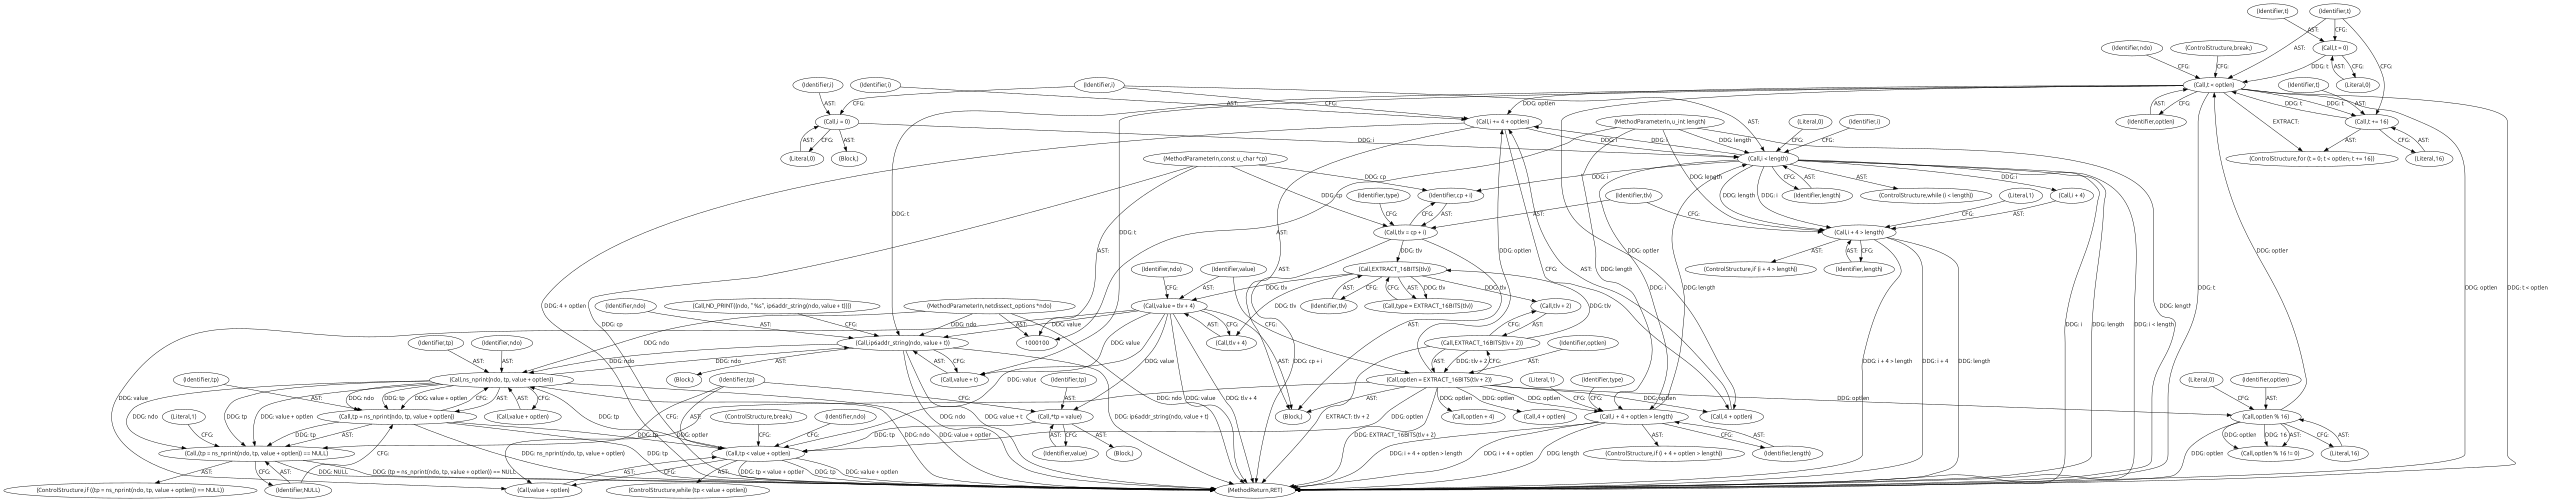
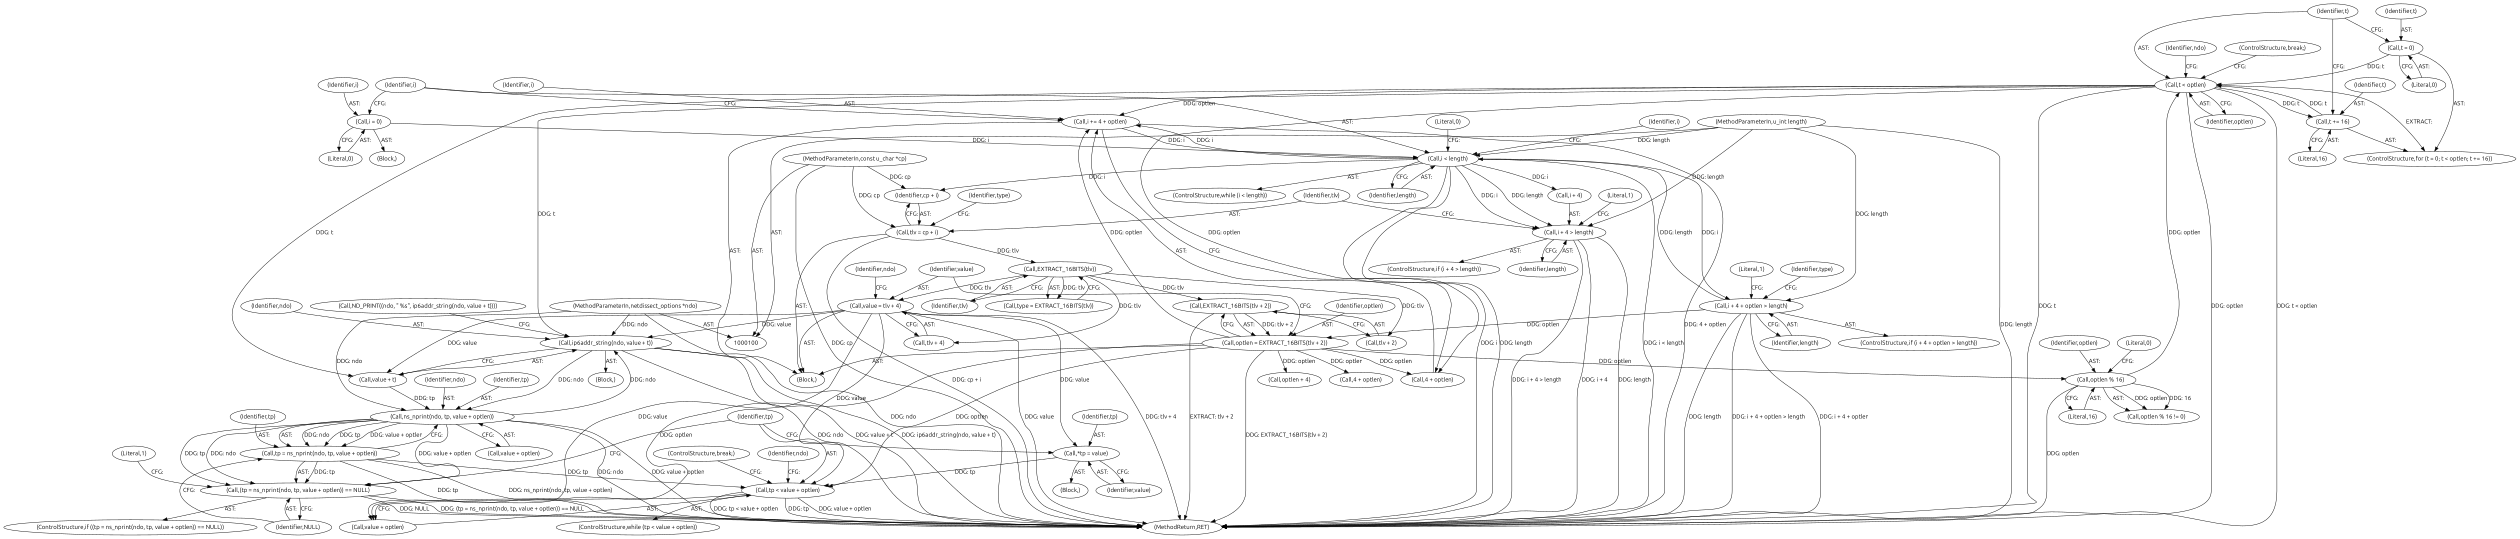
edge "(Call,t = 0)" -> "(ControlStructure,for (t = 0; t < optlen; t += 16))": added, label "AST:"
edge "(Call,EXTRACT_16BITS(tlv + 2))" -> "(Call,EXTRACT_16BITS(tlv))": reversed
edge "(Call,optlen = EXTRACT_16BITS(tlv + 2))" -> "(Call,i + 4 + optlen > length)": reversed
edge "(Call,tp < value + optlen)" -> "(Call,ns_nprint(ndo, tp, value + optlen))": now "(Call,value + t)" -> "(Call,ns_nprint(ndo, tp, value + optlen))"
